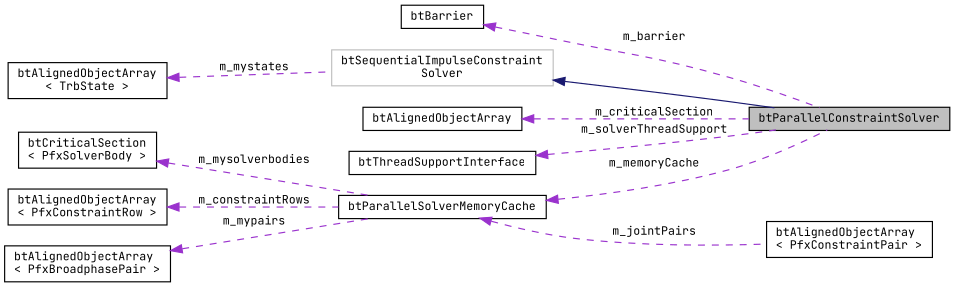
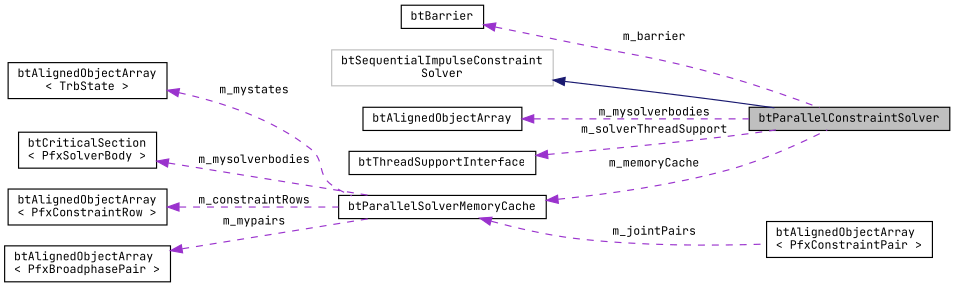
edge "btSequentialImpulseConstraint Solver" -> "btAlignedObjectArray < TrbState >": now "btParallelSolverMemoryCache" -> "btAlignedObjectArray < TrbState >"
edge "btParallelConstraintSolver" -> "btAlignedObjectArray": label " m_criticalSection" -> " m_mysolverbodies"
